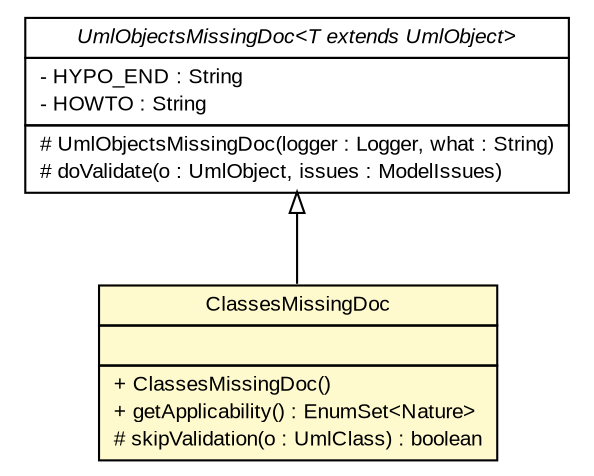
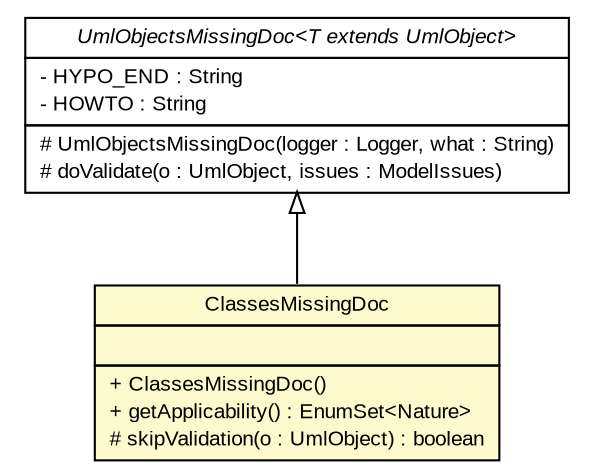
node "ClassesMissingDoc": text "# skipValidation(o : UmlClass) : boolean" -> "# skipValidation(o : UmlObject) : boolean"
